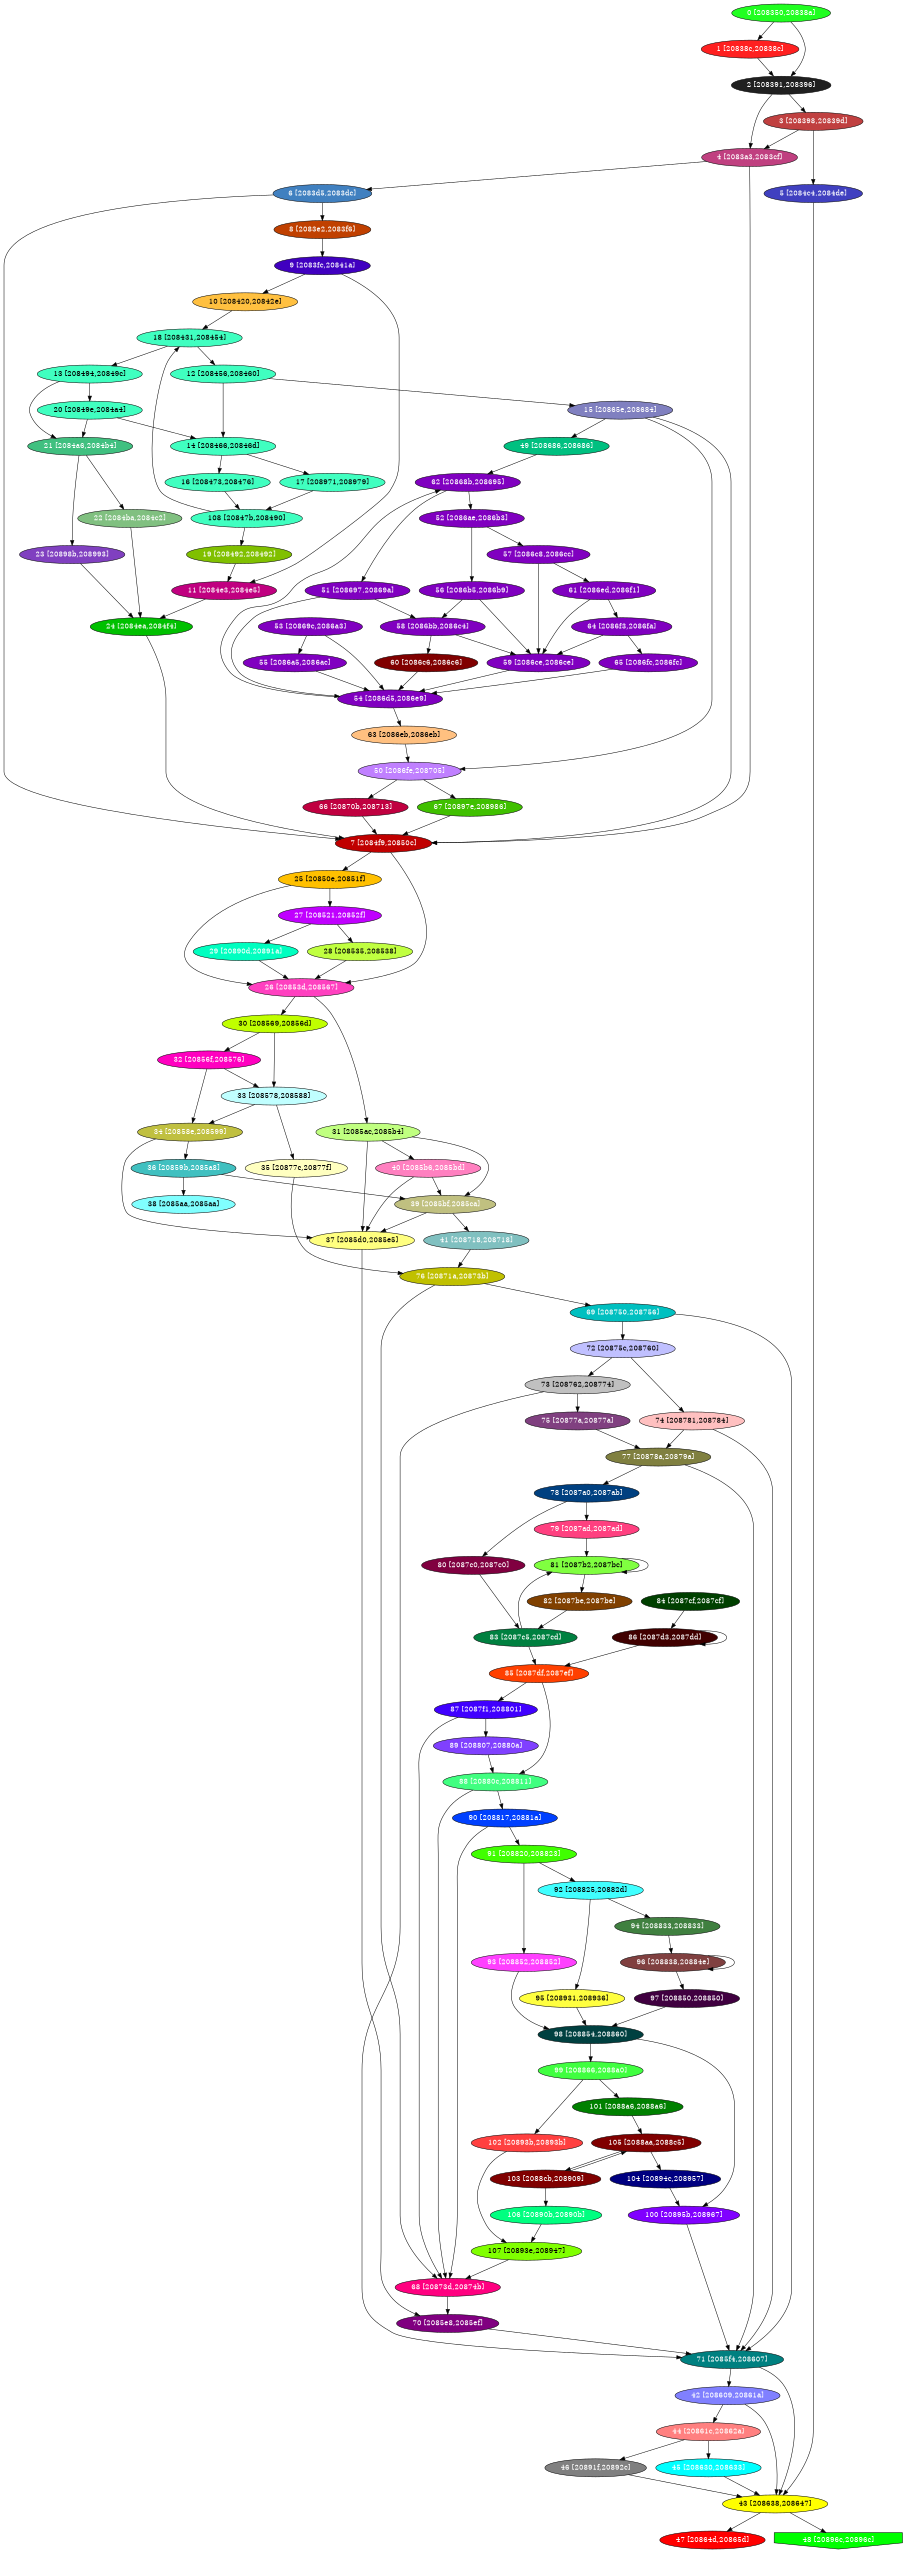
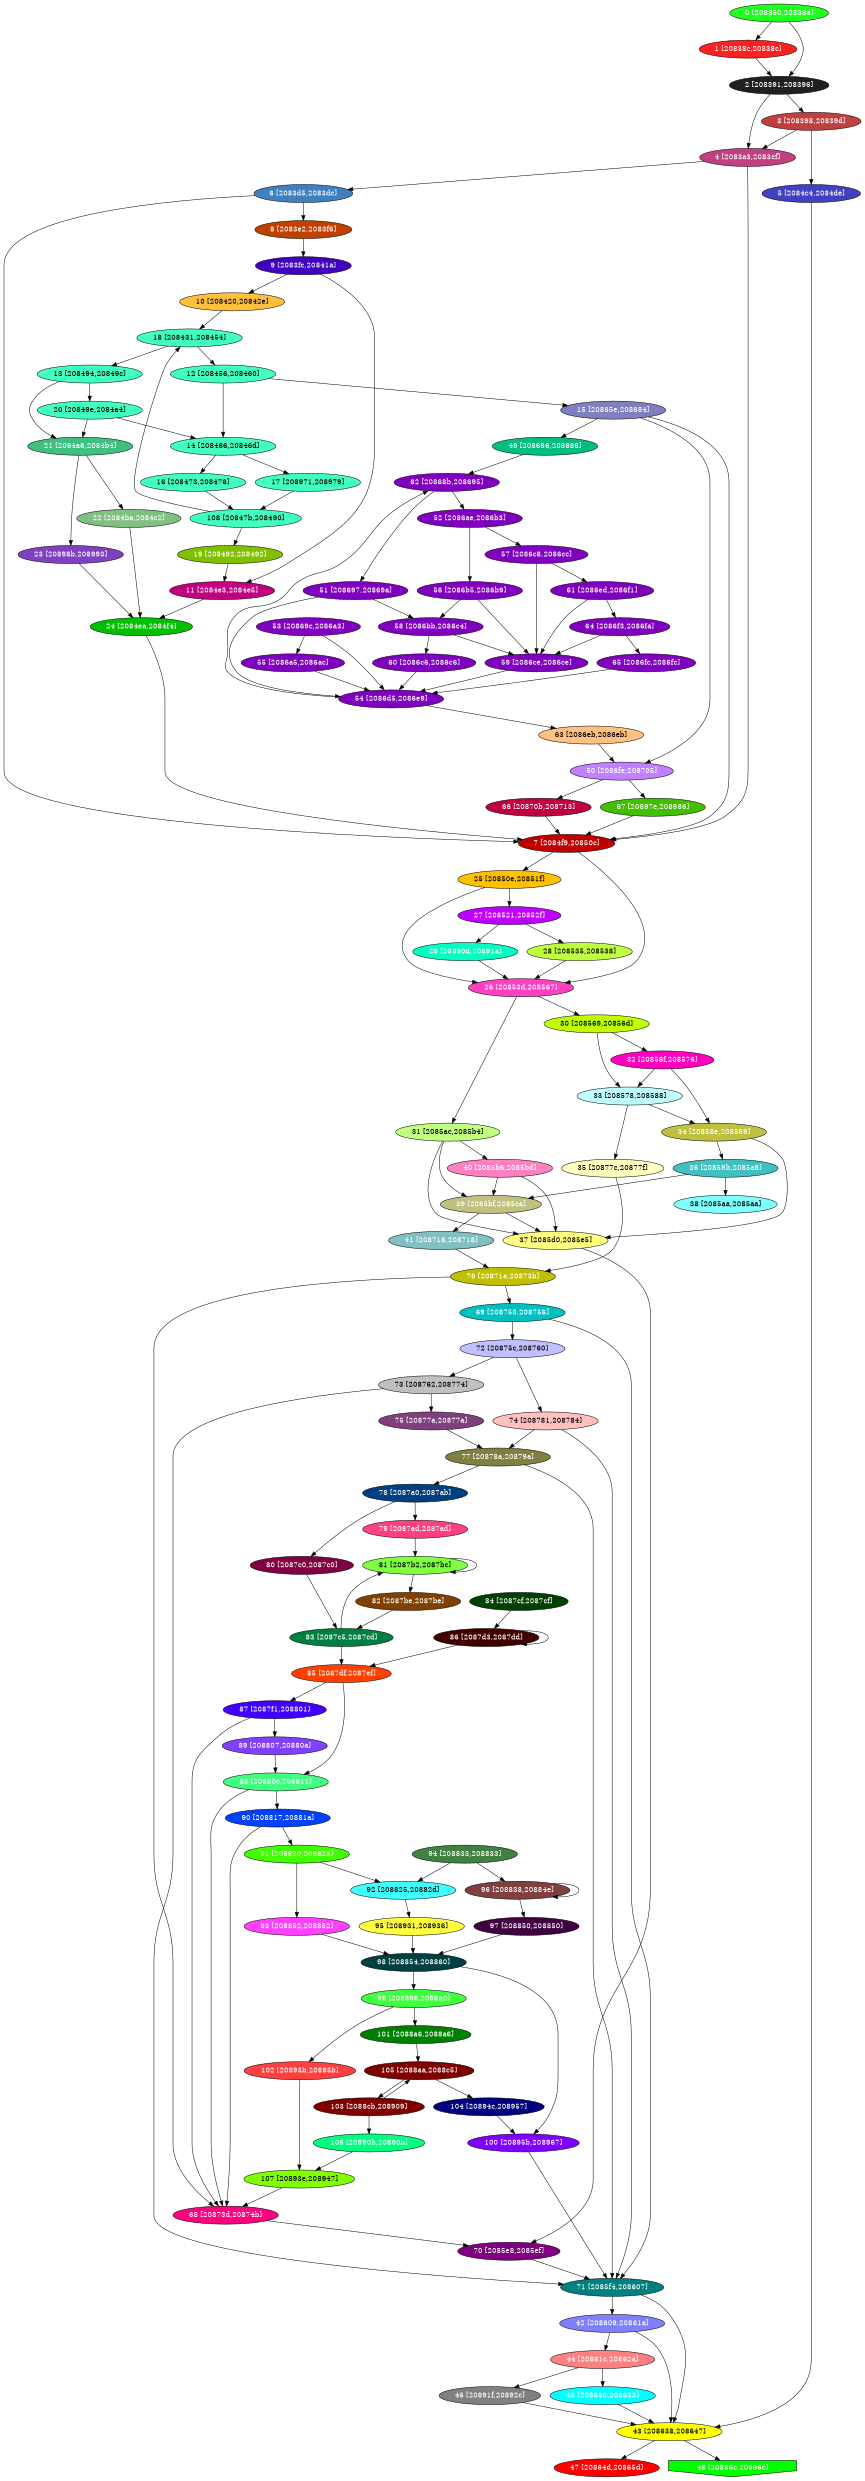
node "60 [2086c6,2086c6]": fillcolor #800000 -> #8000c0
edge "92 [208825,20882d]" -> "94 [208833,208833]": reversed
